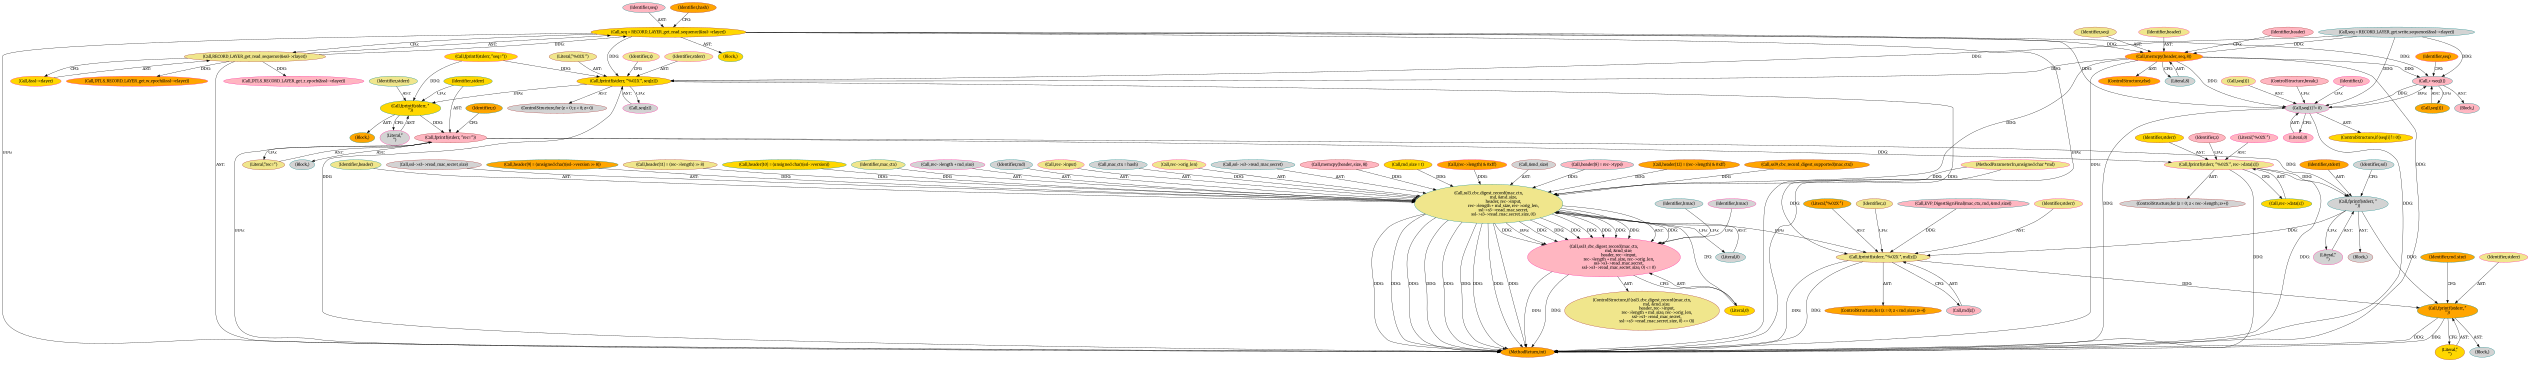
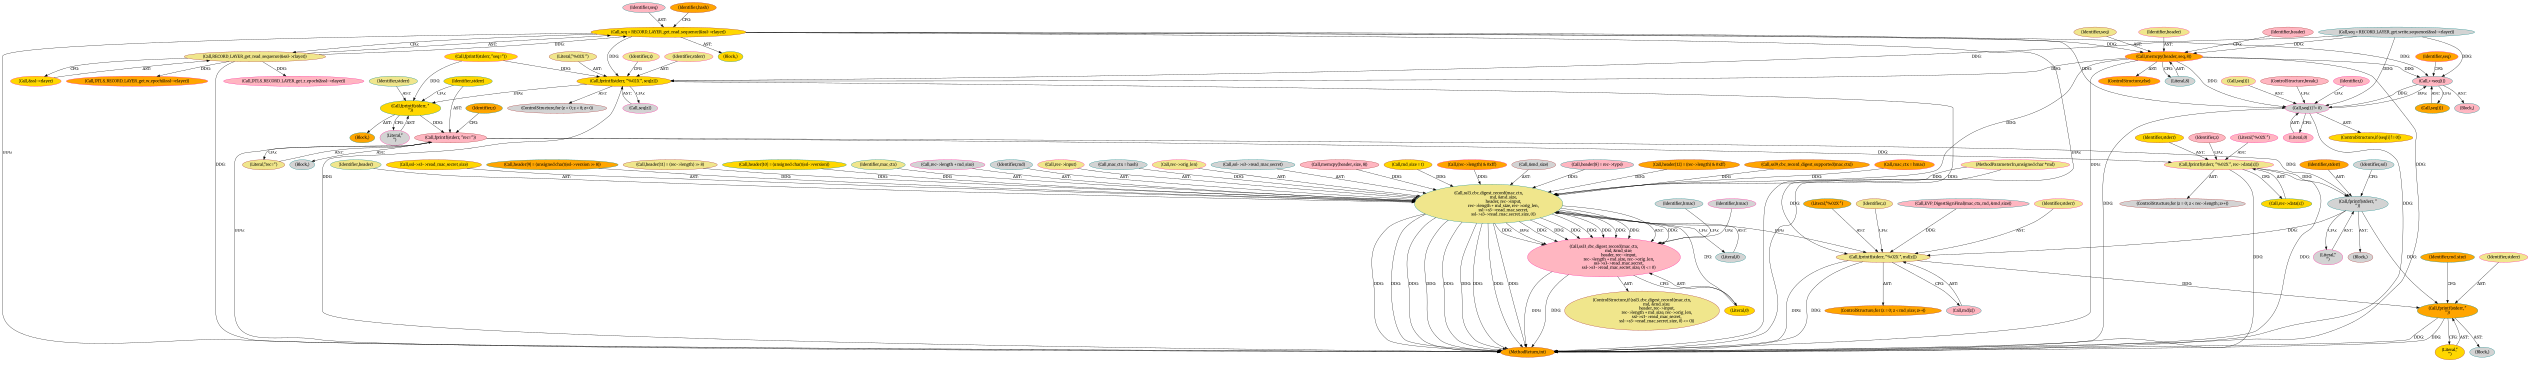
edge "(Call,RECORD_LAYER_get_read_sequence(&ssl->rlayer))" -> "(MethodReturn,int)": label "AST: " -> "DDG: "
node "(Call,ssl->s3->read_mac_secret_size)": fillcolor lightgrey -> gold
node "(Call,mac_ctx = hmac)": added
